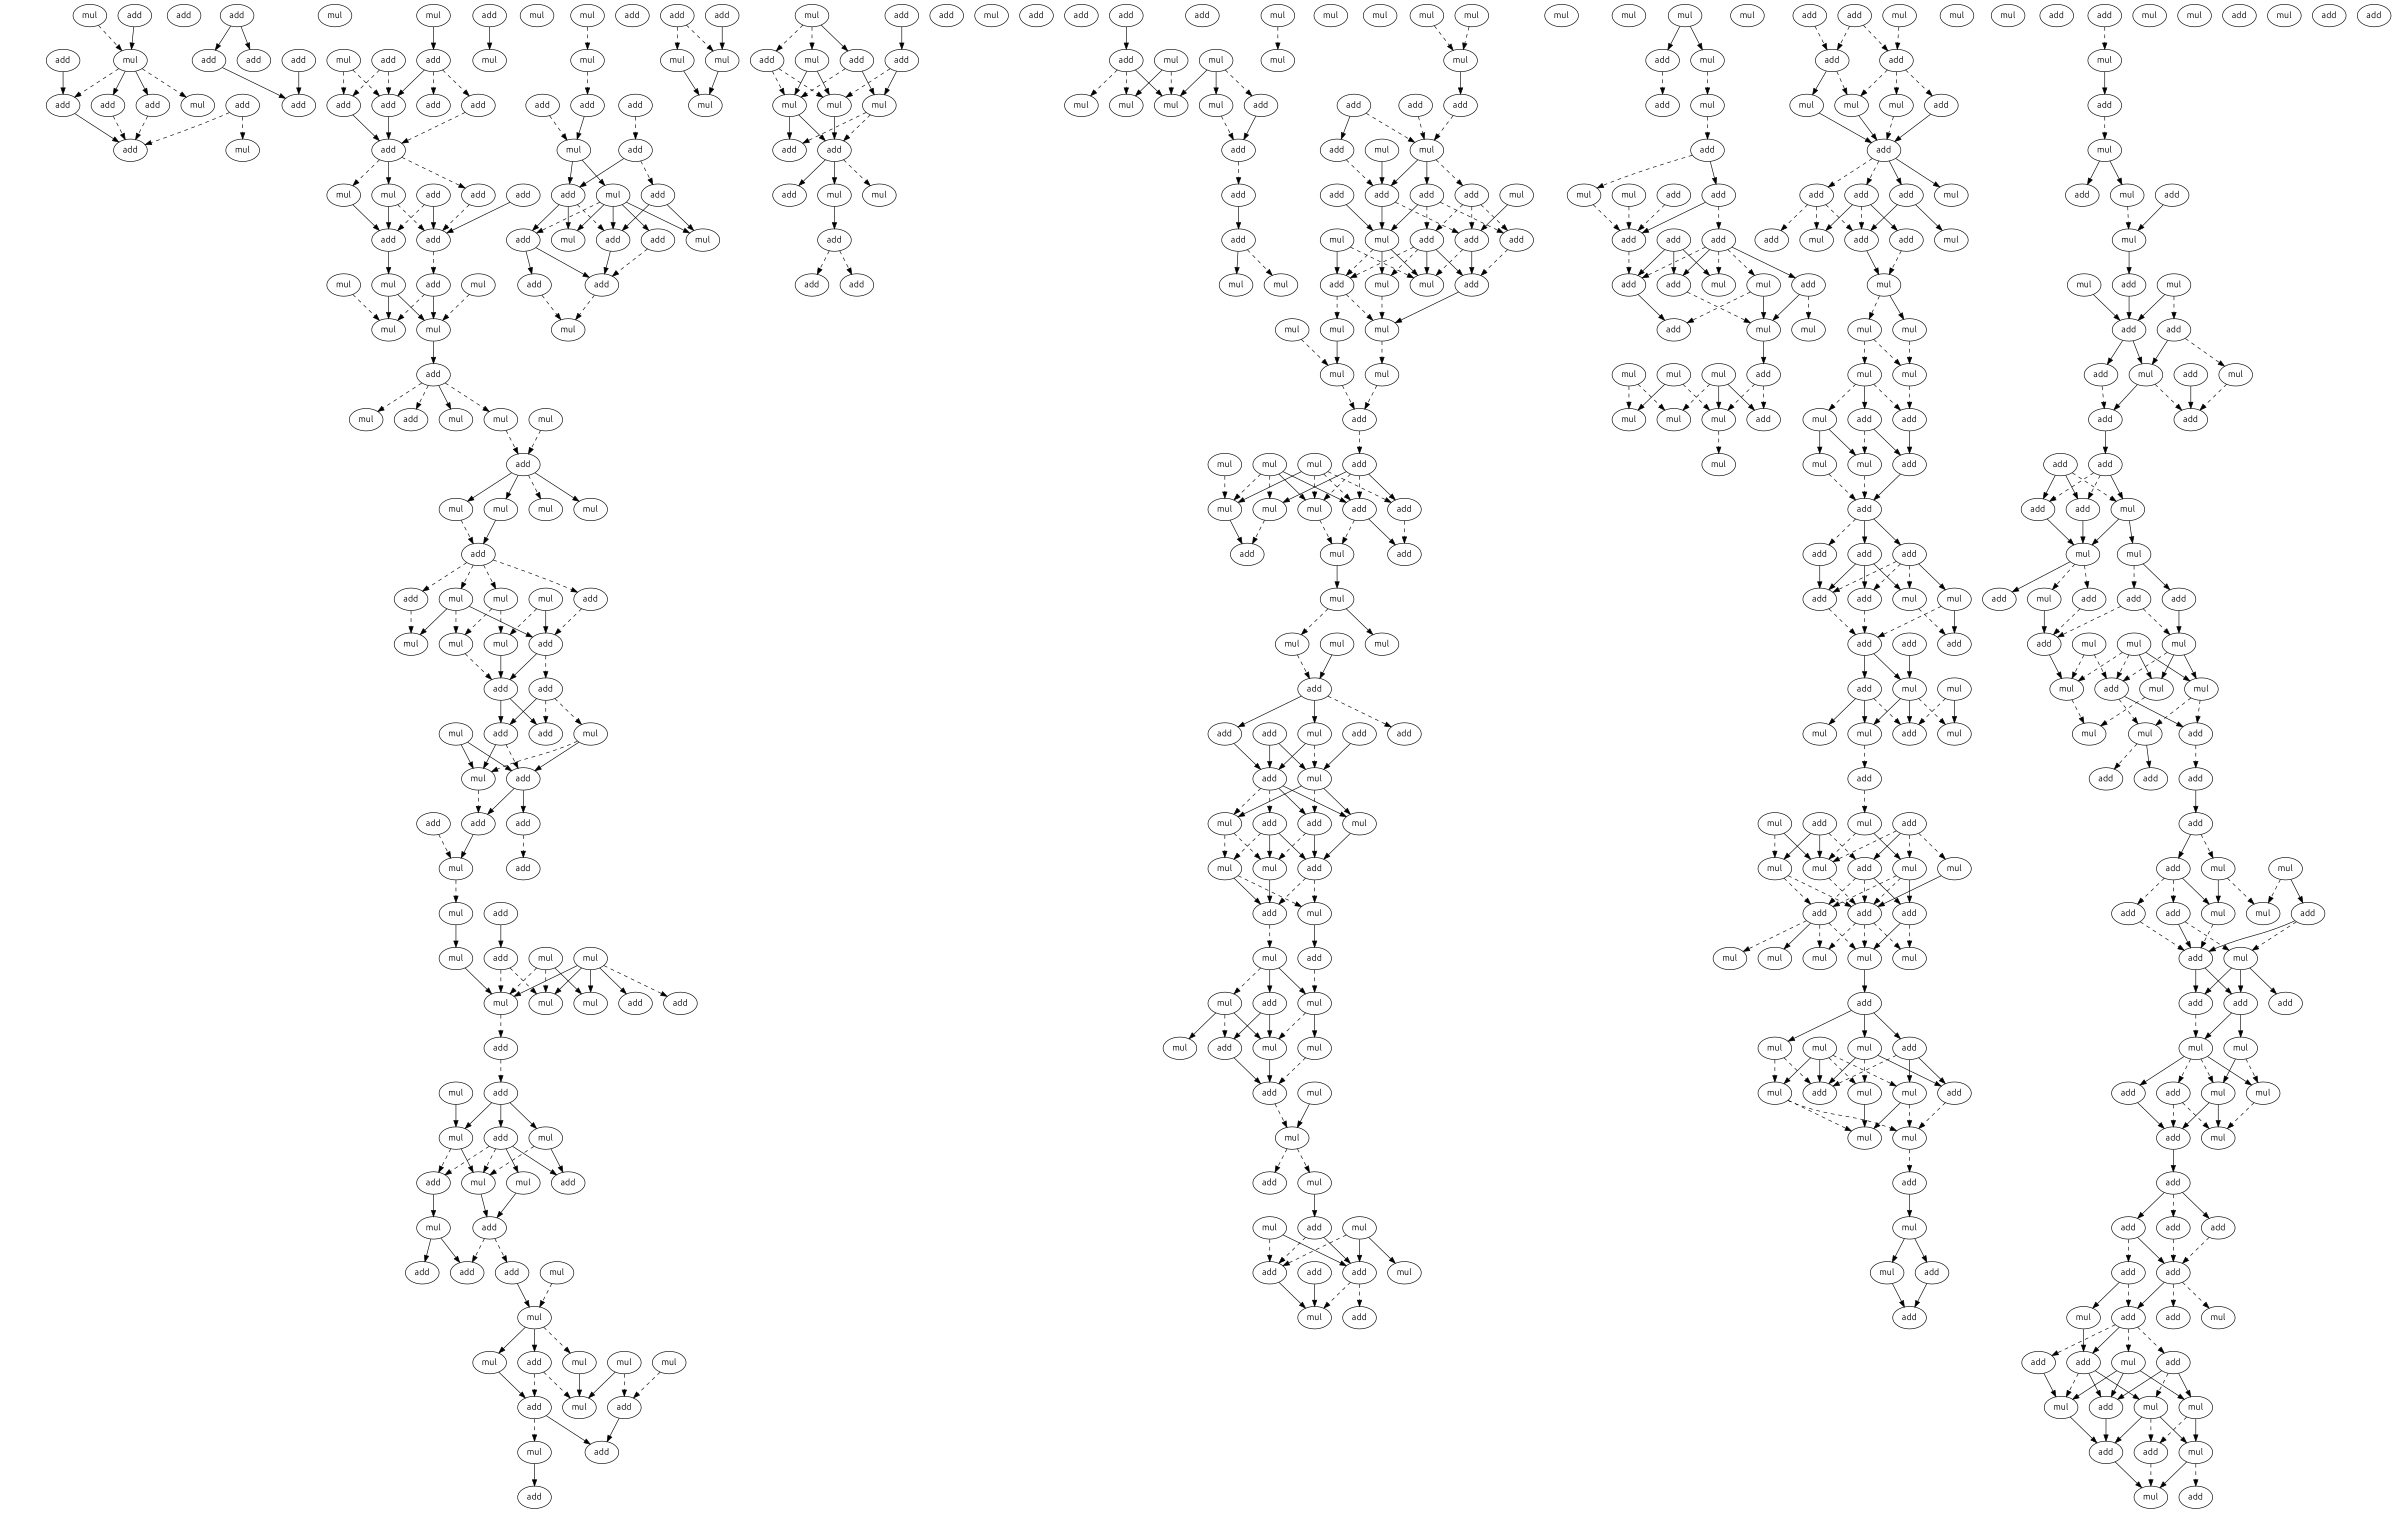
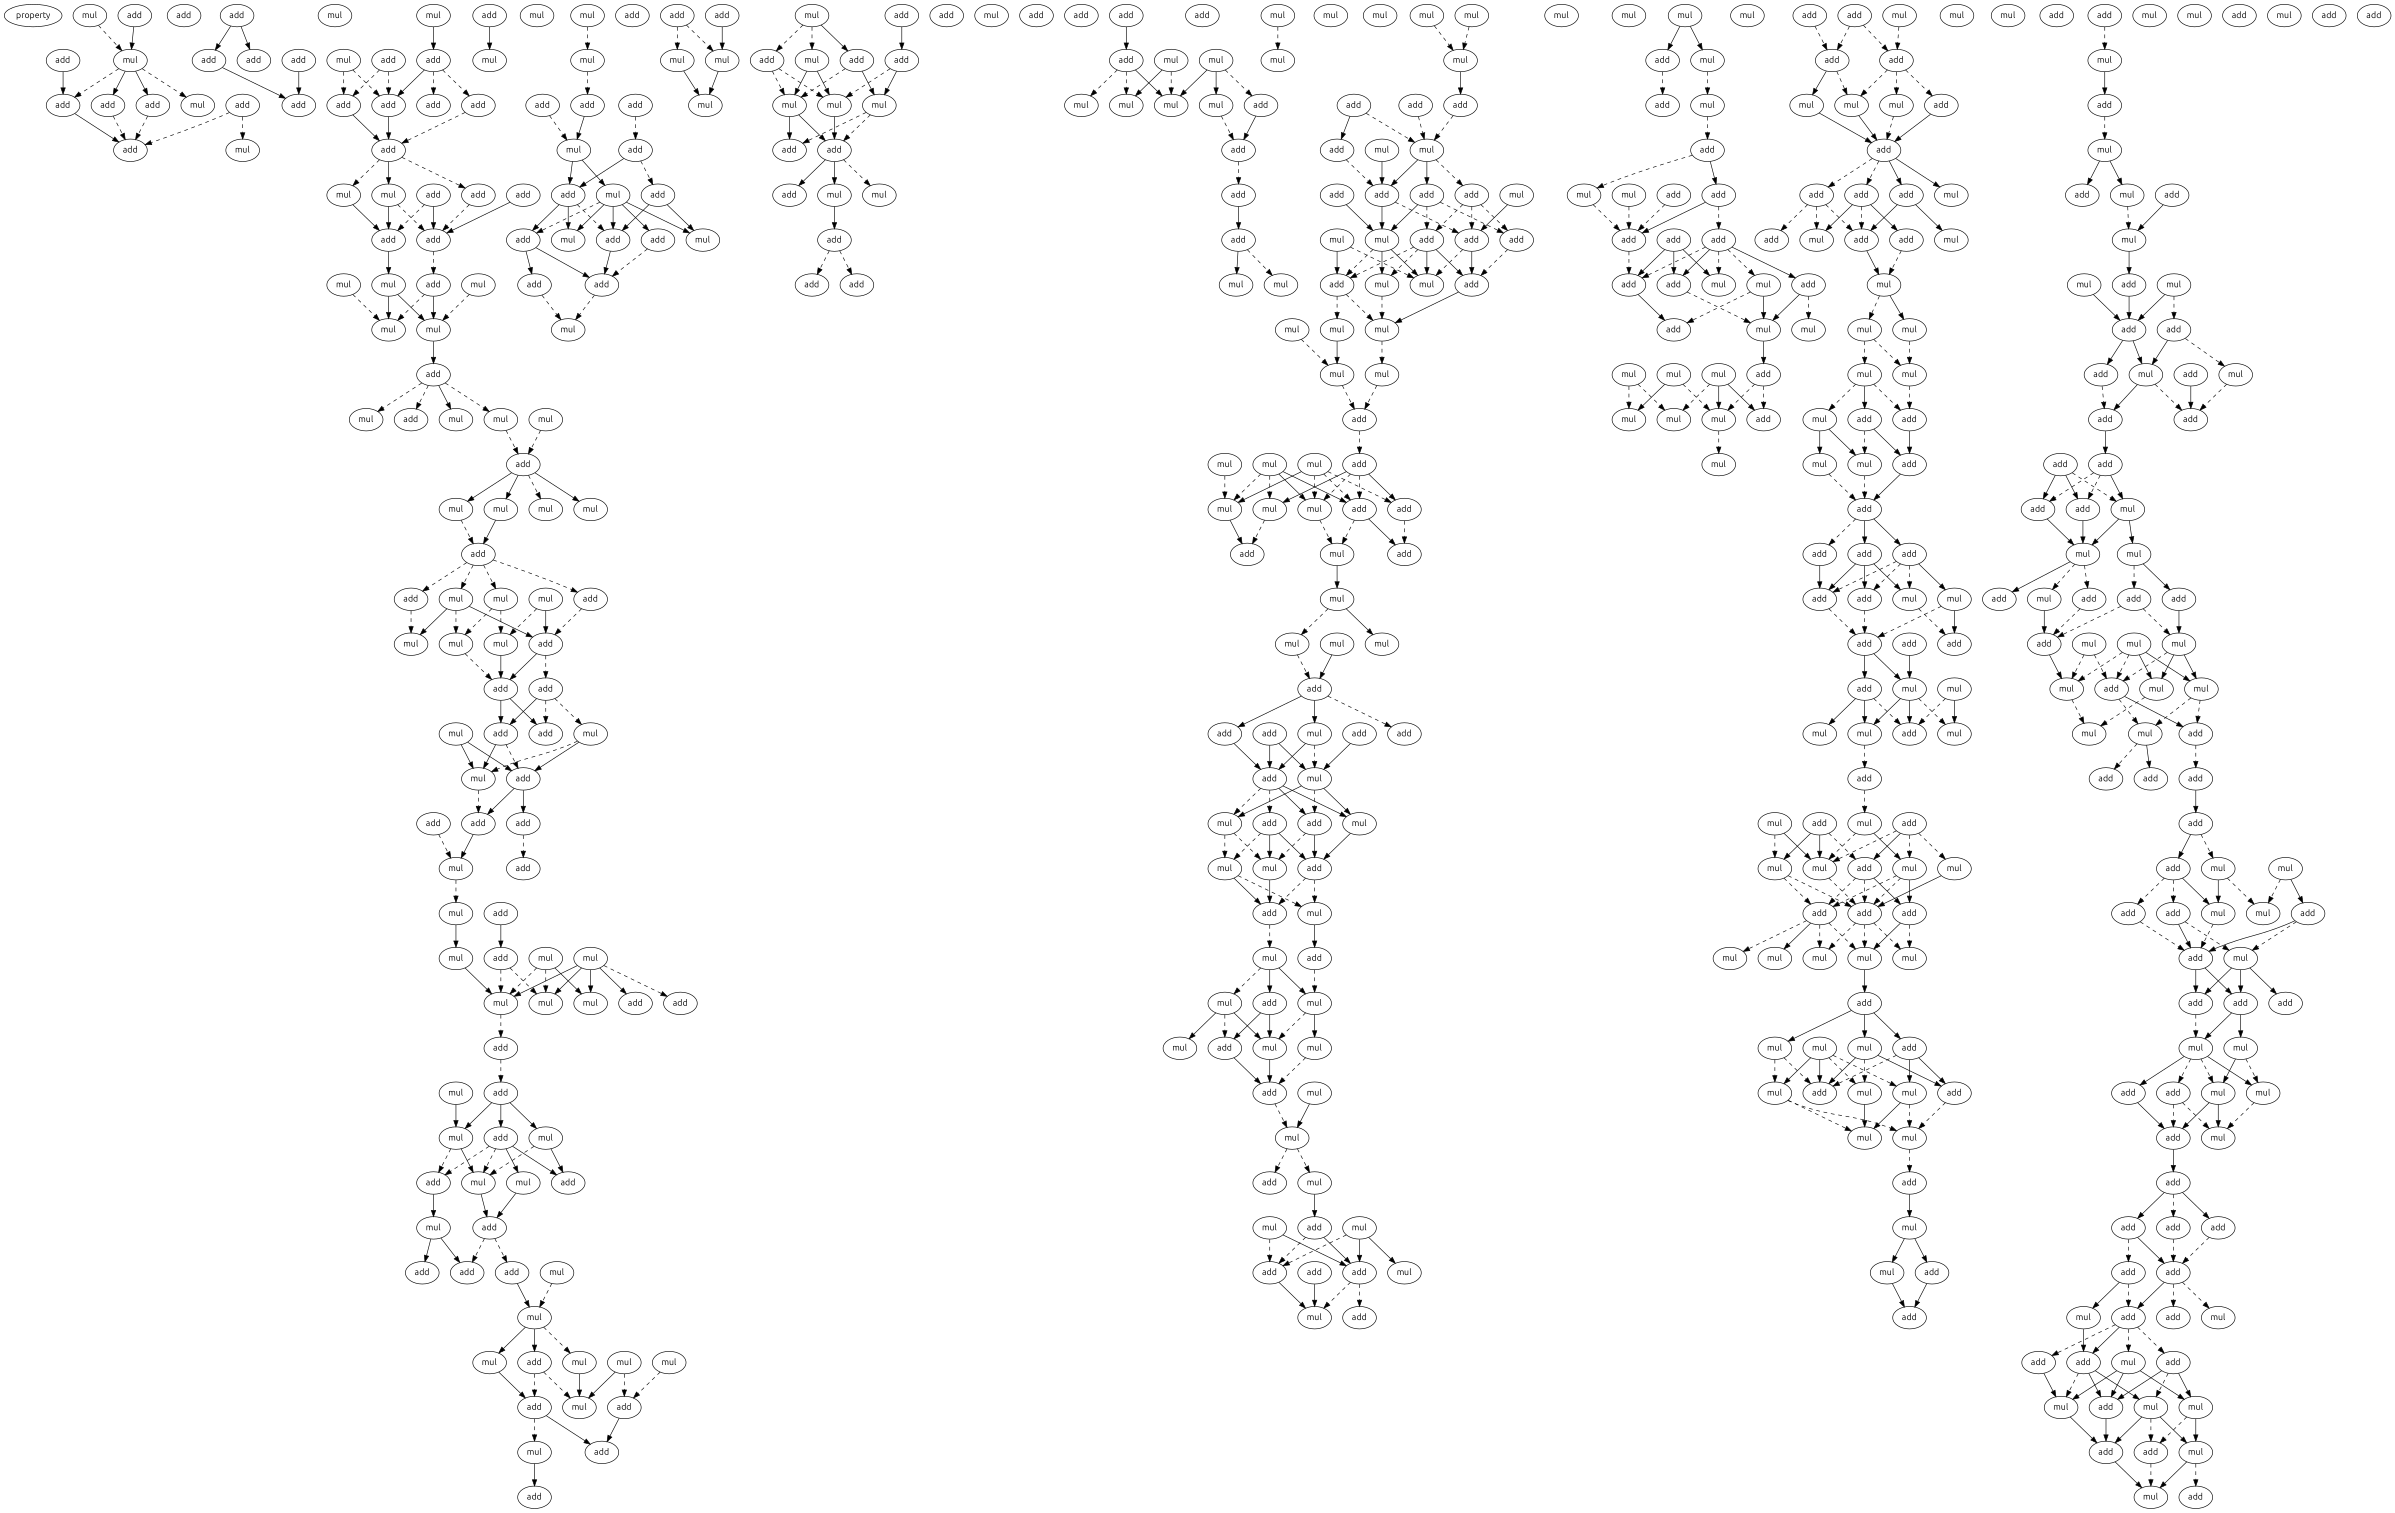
node "property": added
